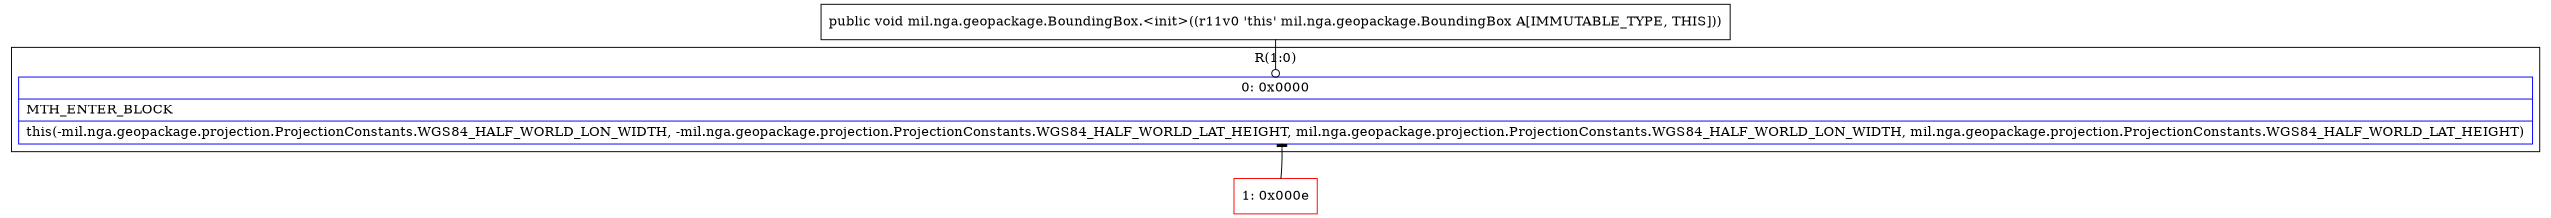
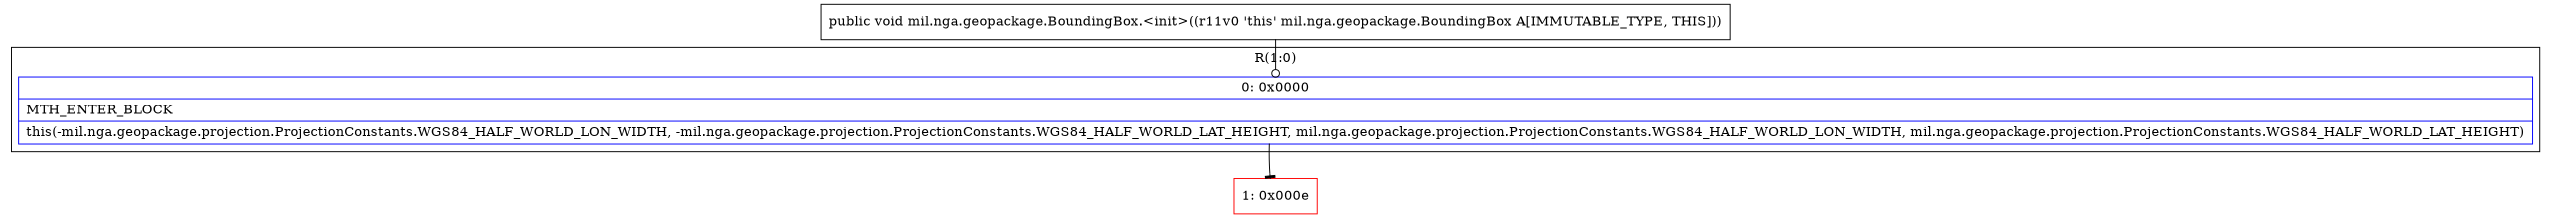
edge "1: 0x000e" -> "0: 0x0000": reversed
